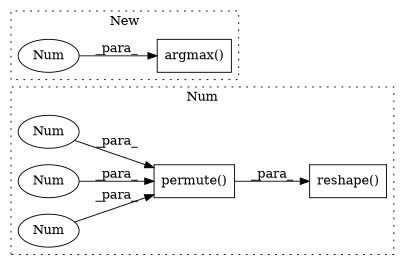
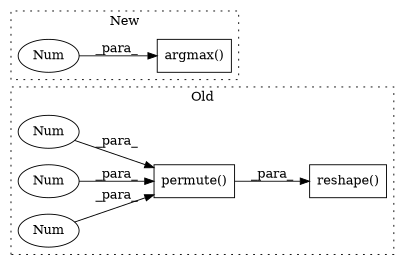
cluster "Num": label "Num" -> "Old"
